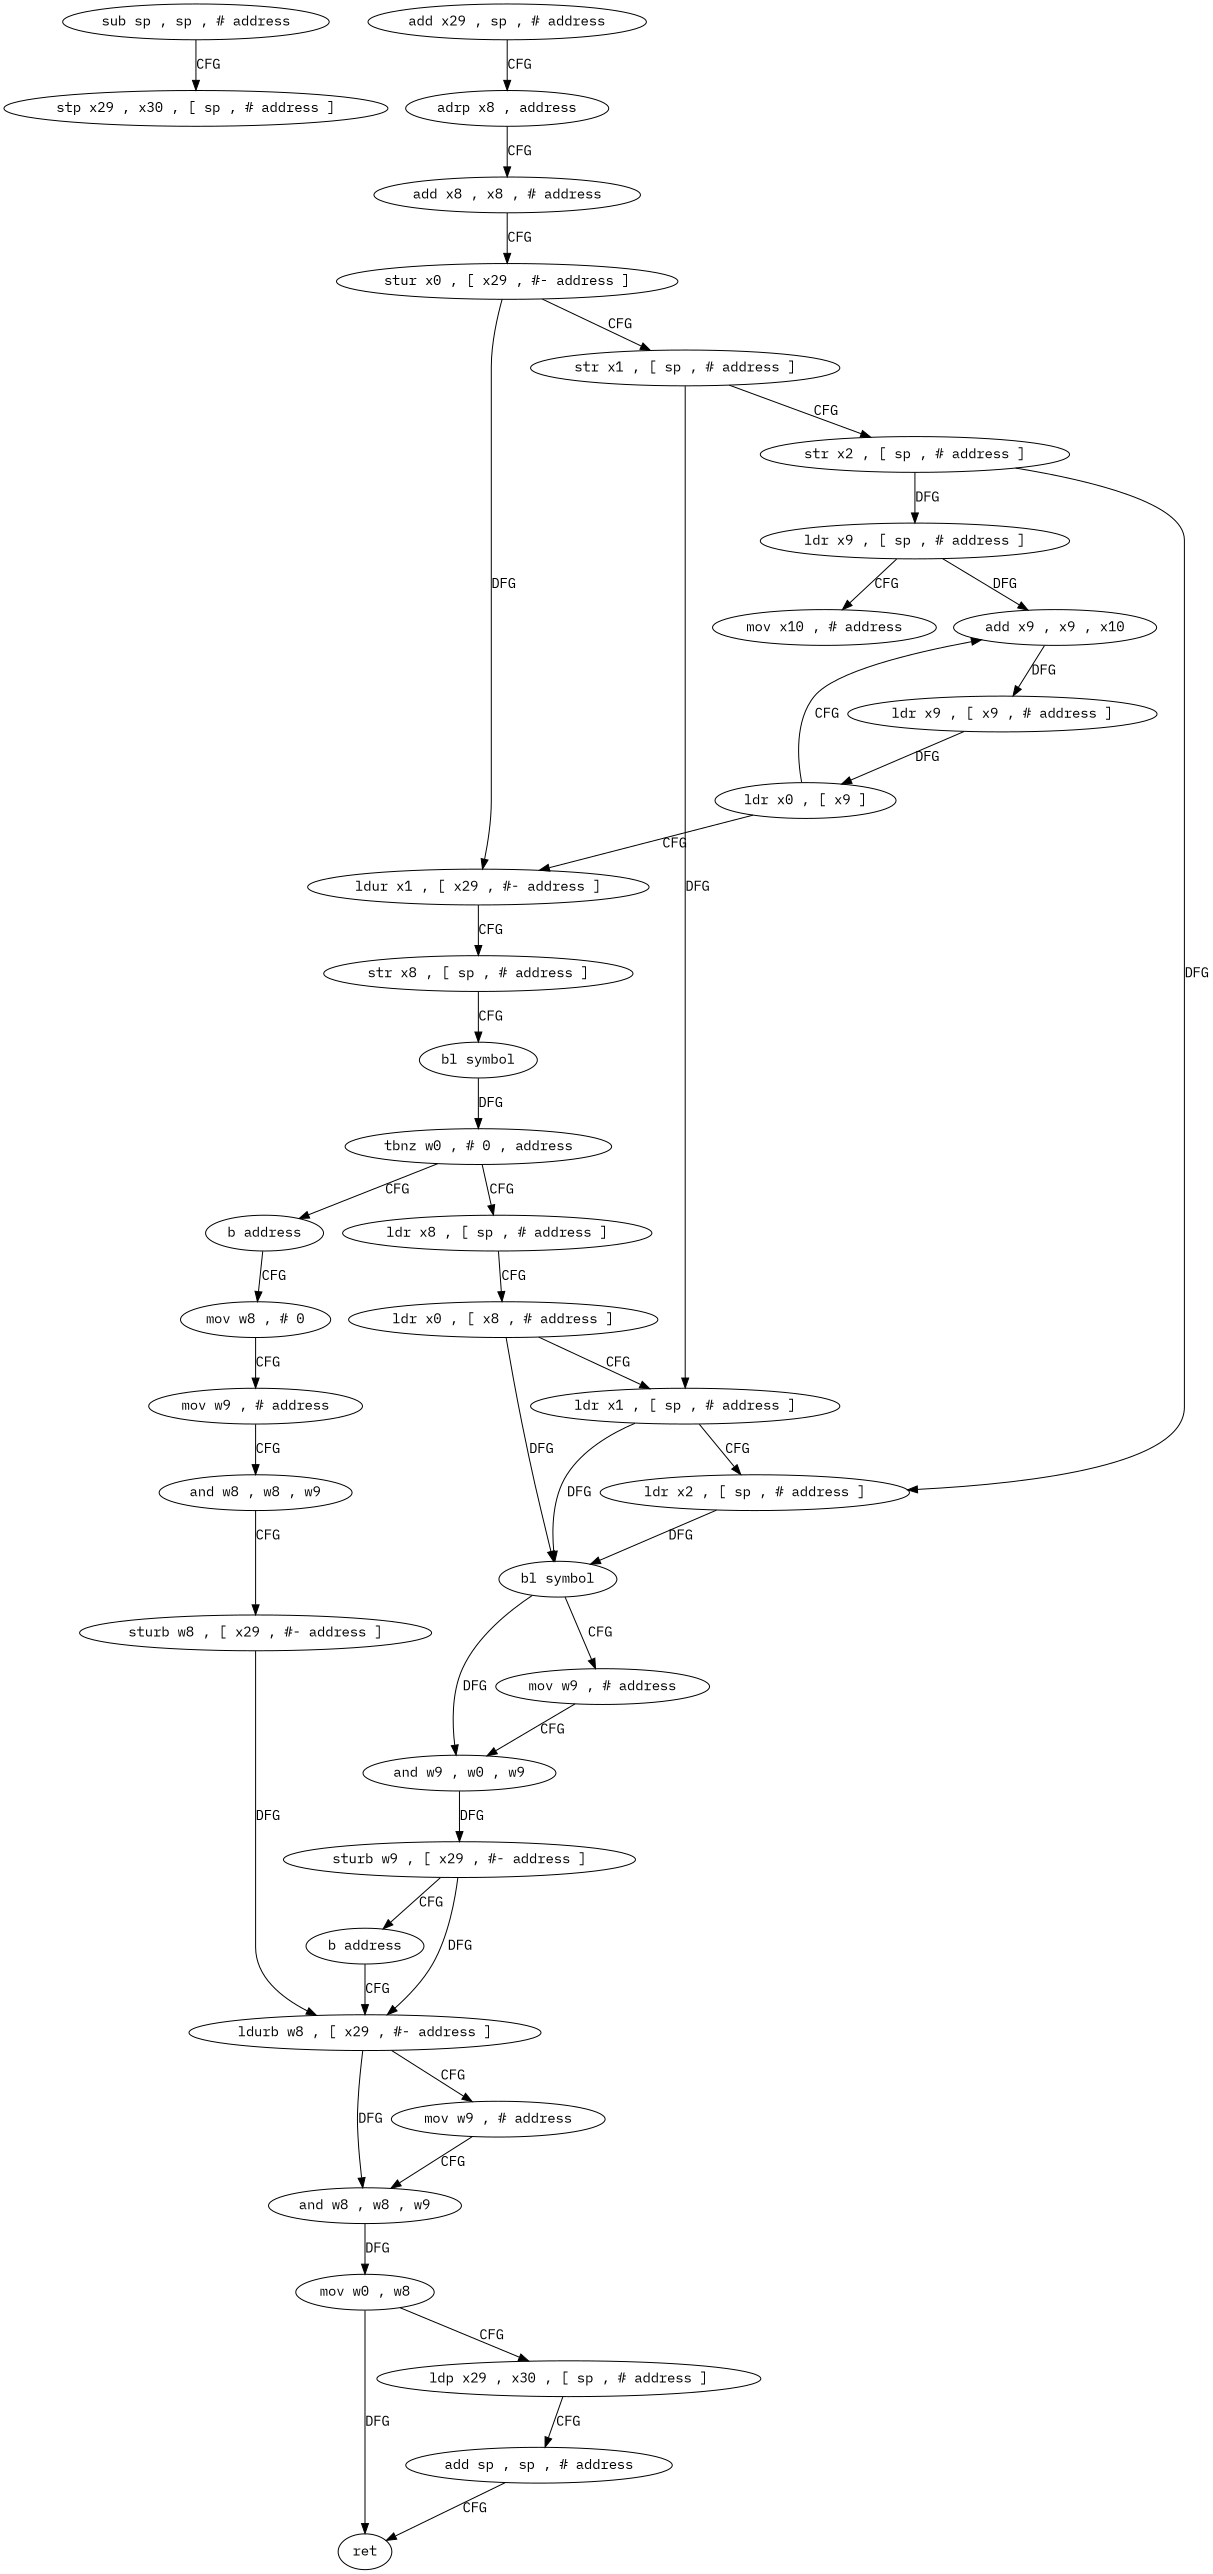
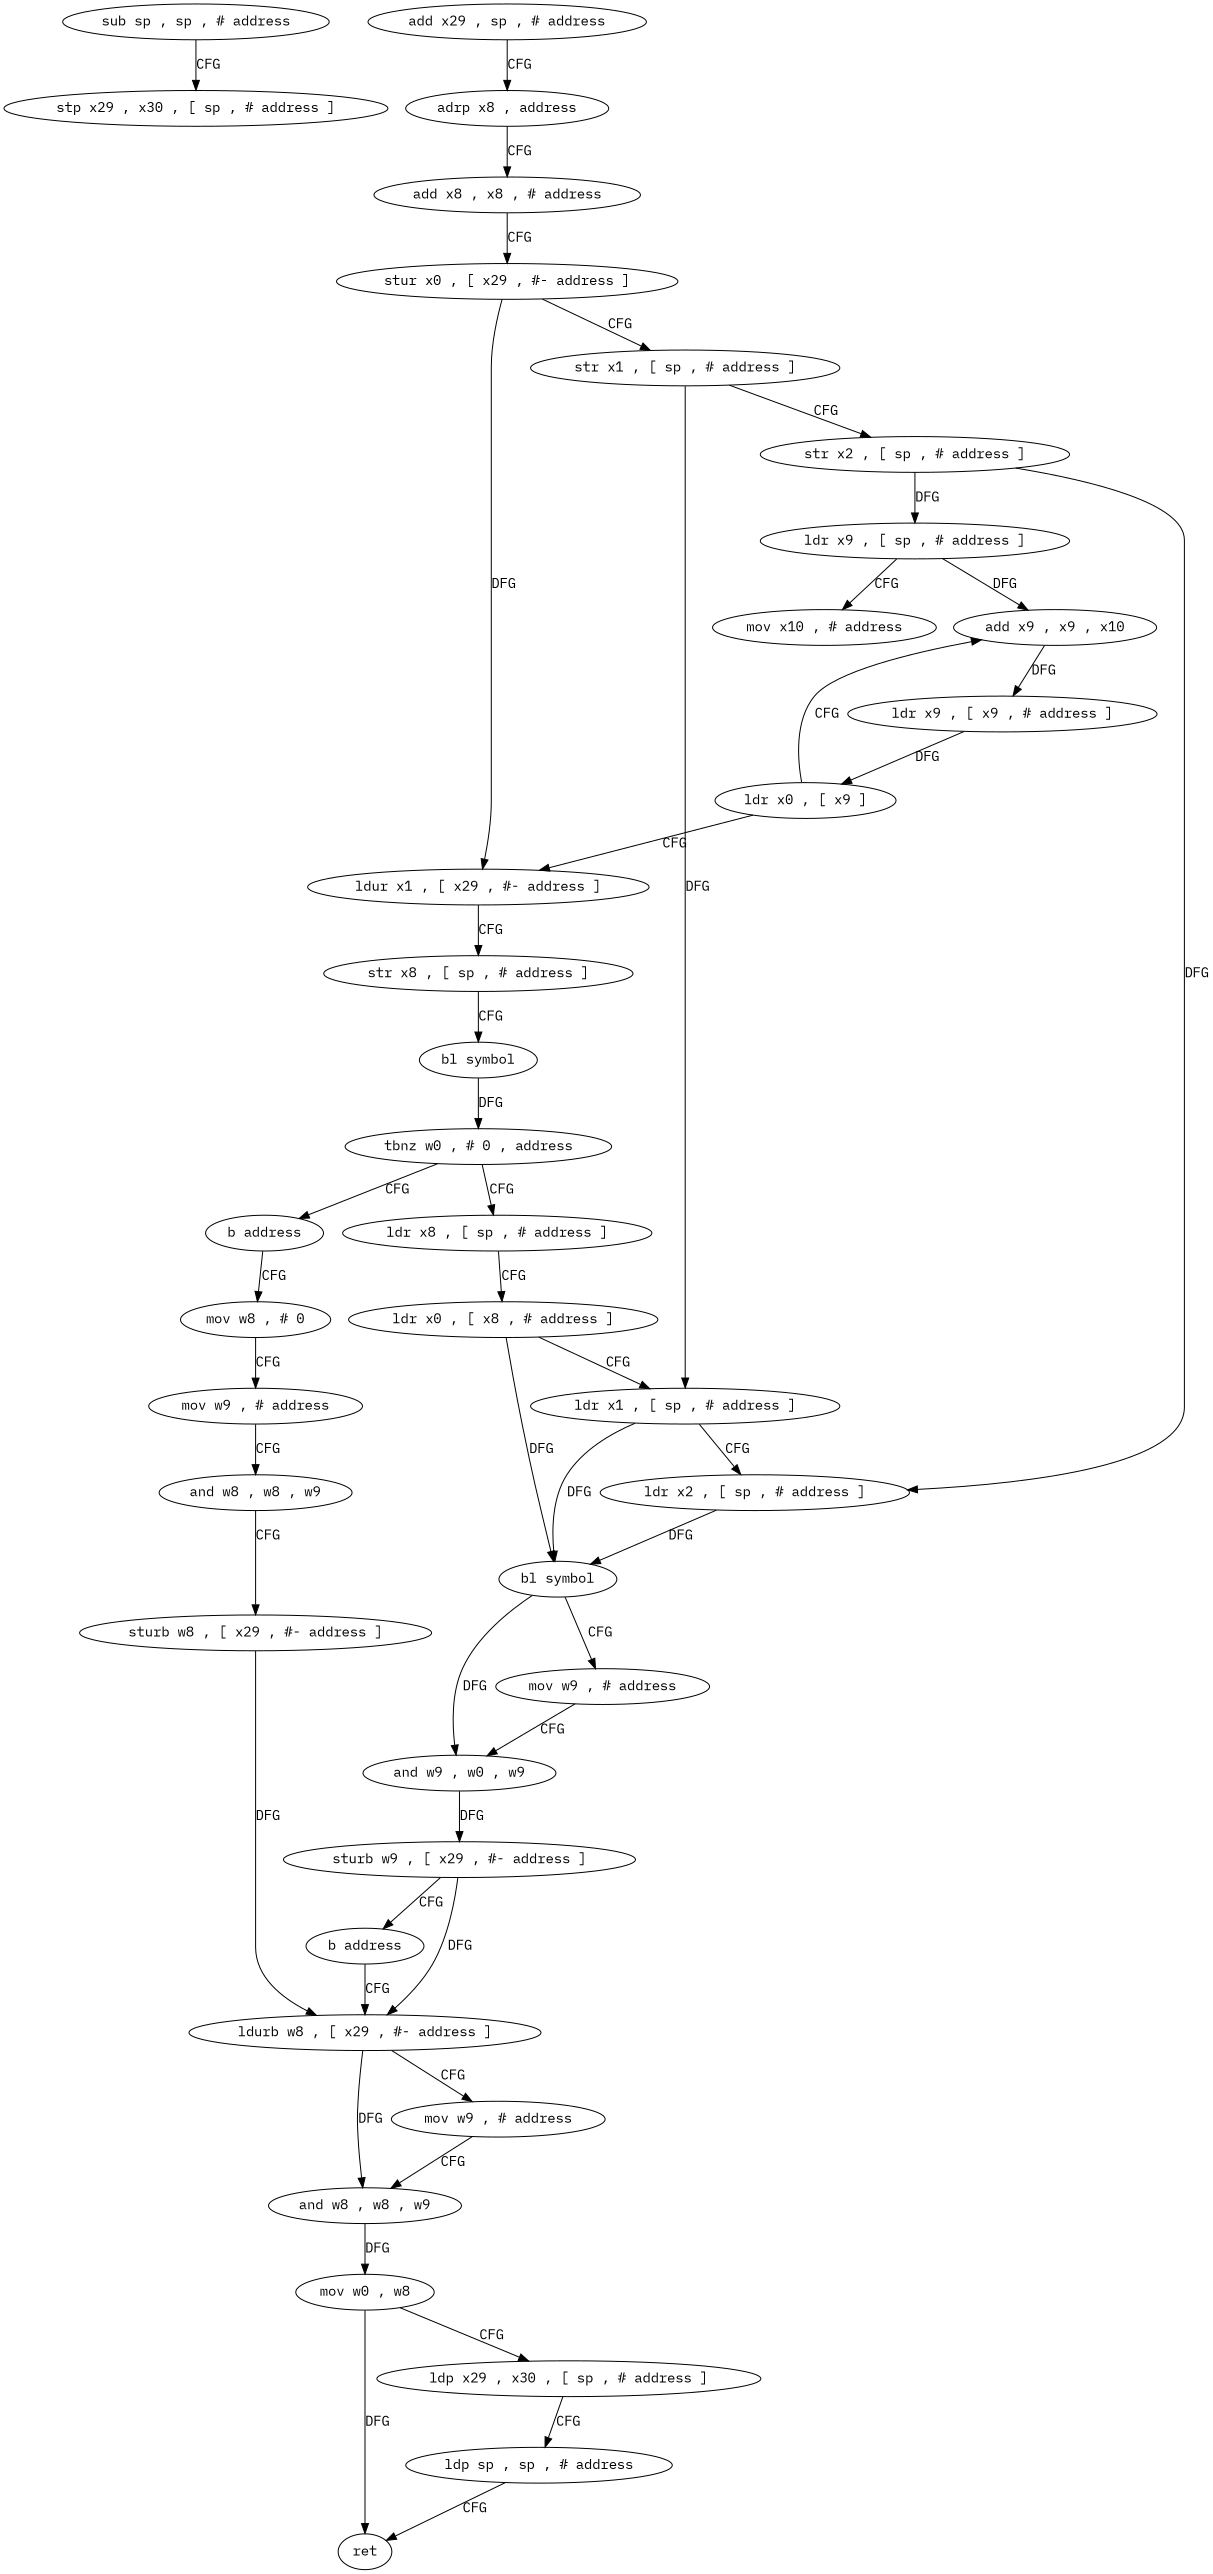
node "add sp , sp , # address": label "add sp , sp , # address" -> "ldp sp , sp , # address"
